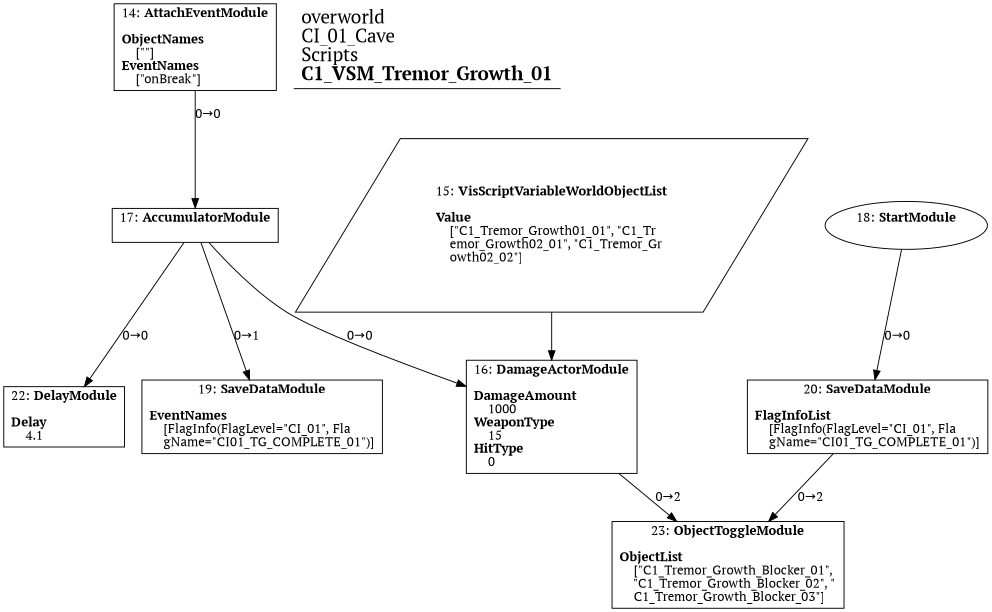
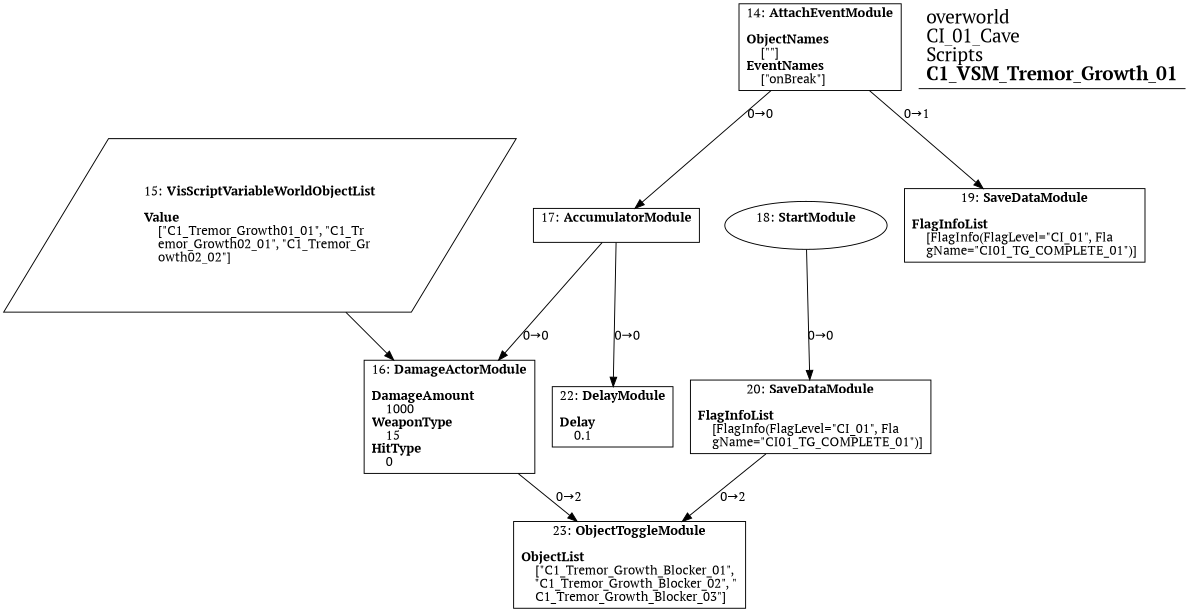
edge "17:" -> "19:": now "14:" -> "19:"
node "19:": text "EventNames" -> "FlagInfoList"
node "22:": text "4.1" -> "0.1"
